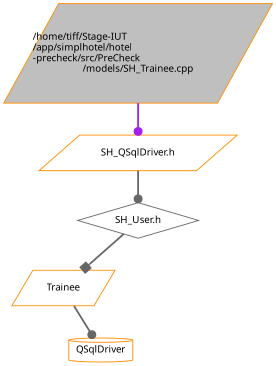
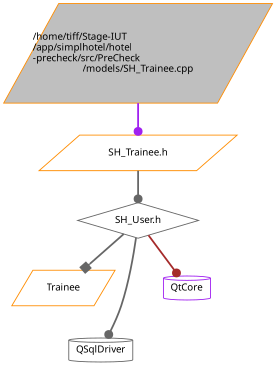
node "SH_QSqlDriver.h": label "SH_QSqlDriver.h" -> "SH_Trainee.h"
node "QtCore": added
edge "Trainee" -> "QSqlDriver": now "SH_User.h" -> "QSqlDriver"
node "QSqlDriver": color darkorange -> gray40
